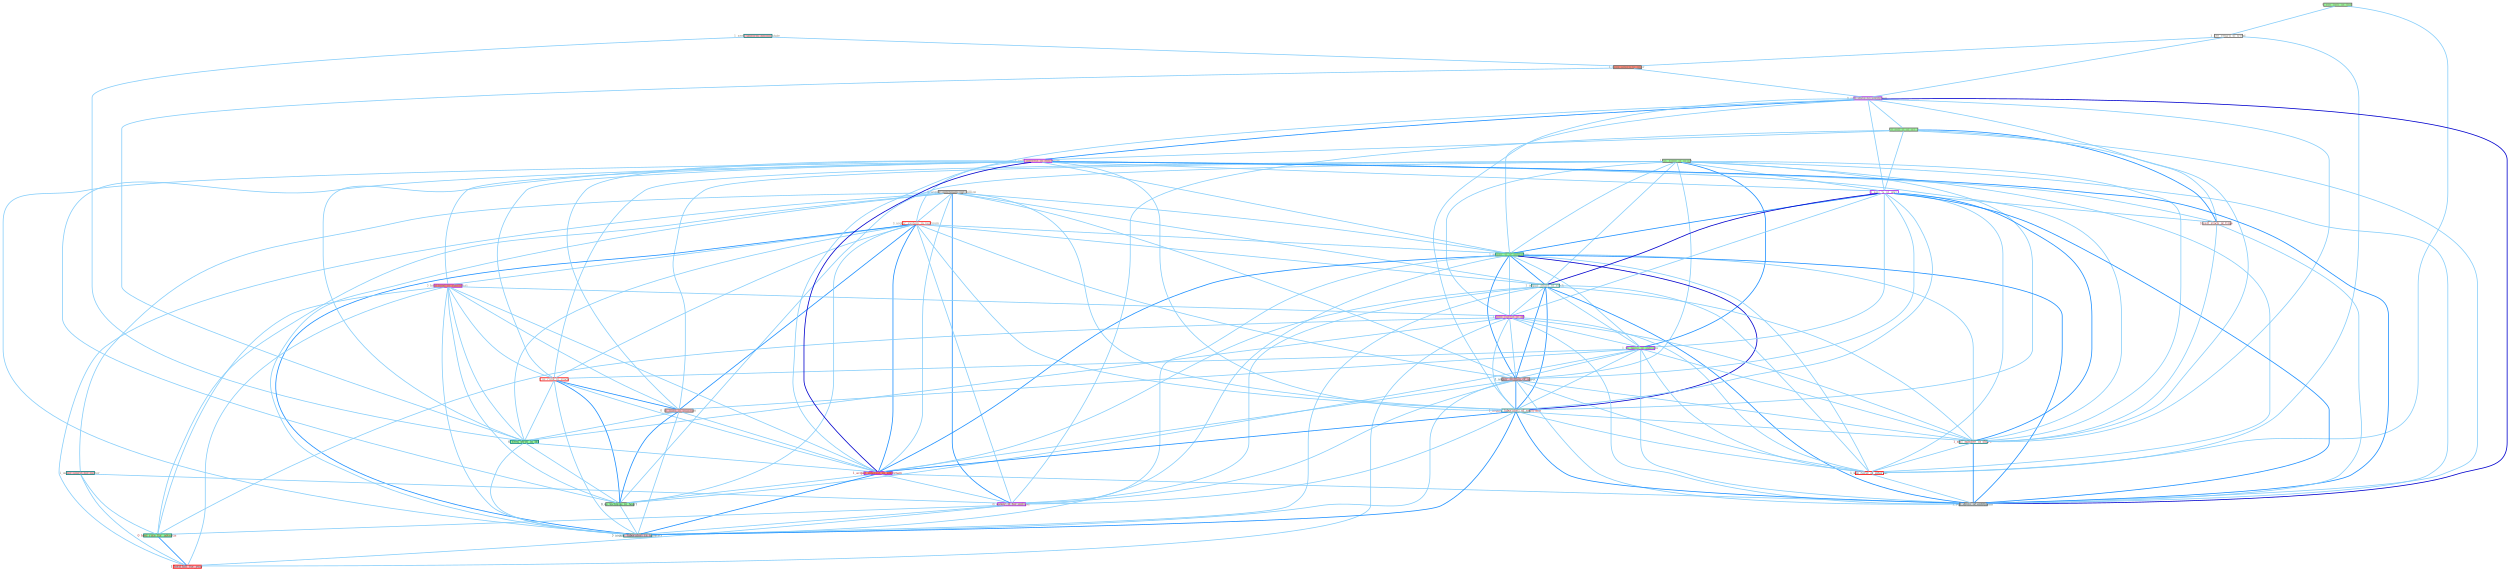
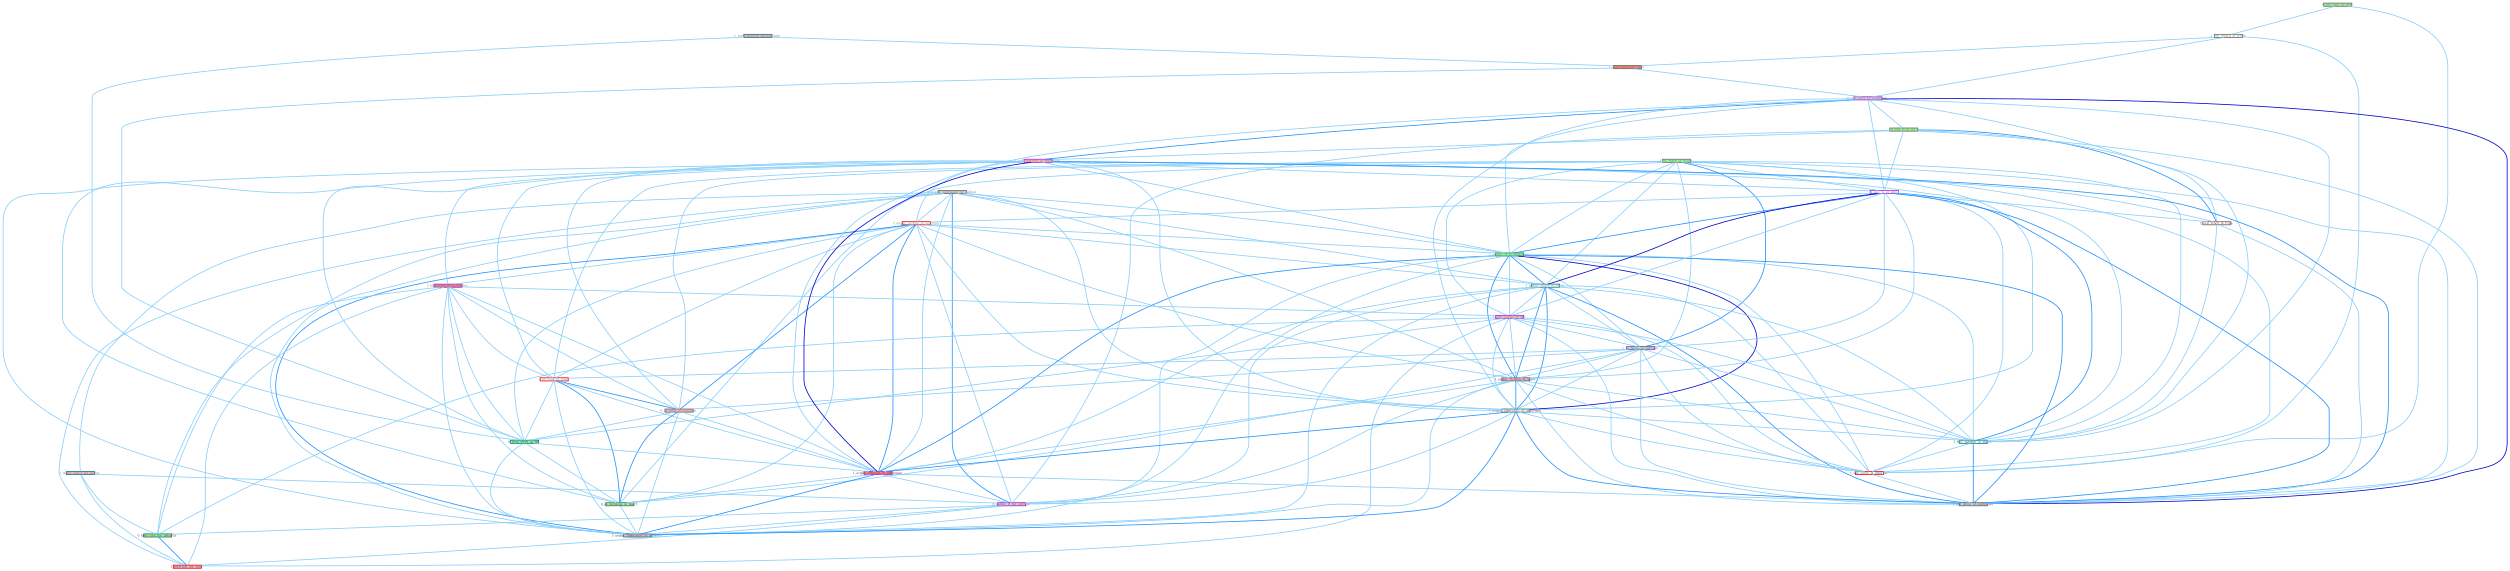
edge "1_sell_%_of_unit" -- "1_acquir_laboratori_of_entitynam": now "1_sell_%_of_unit" -- "0_acquir_system_in_yearnum"
node "1_sell_number_of_share": fontcolor #b22222 -> #2f4f4f
